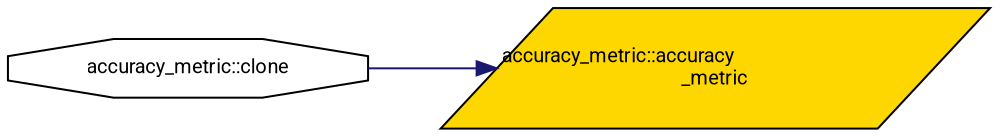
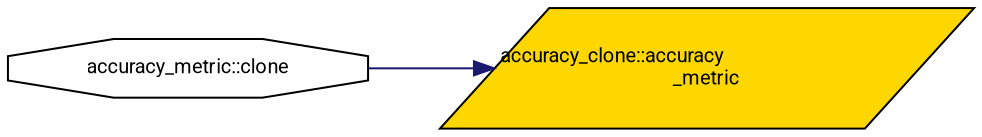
node "accuracy_metric::accuracy _metric": label "accuracy_metric::accuracy _metric" -> "accuracy_clone::accuracy _metric"
